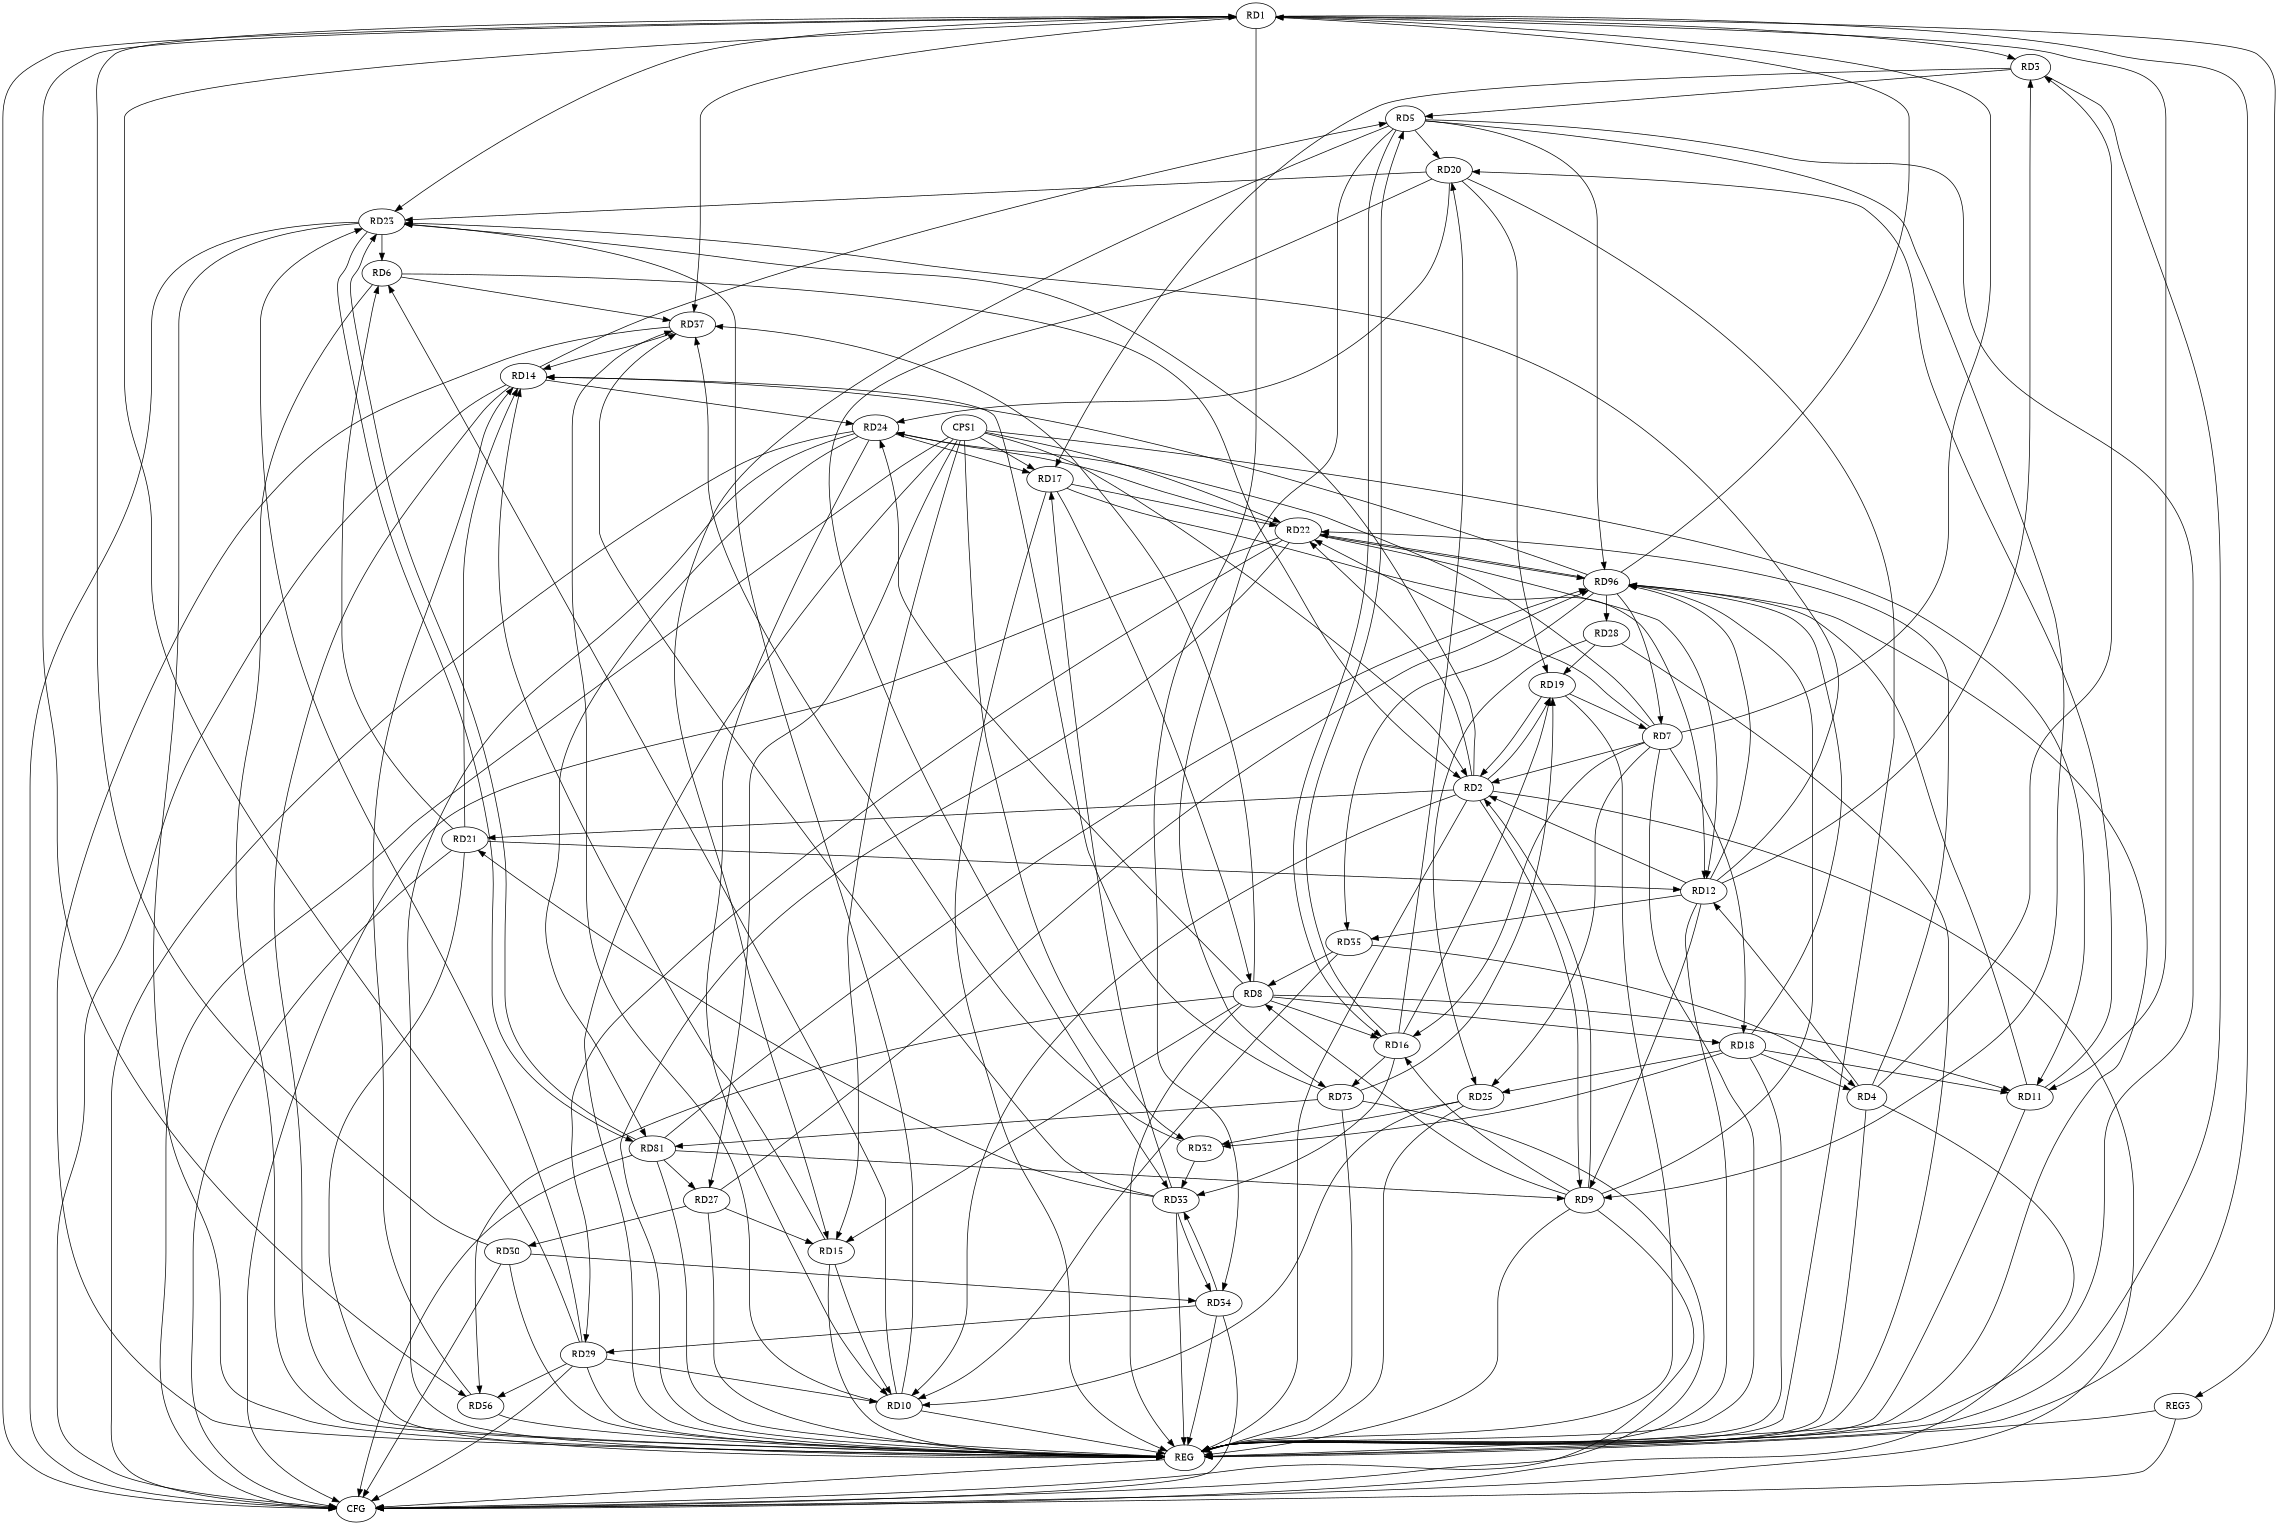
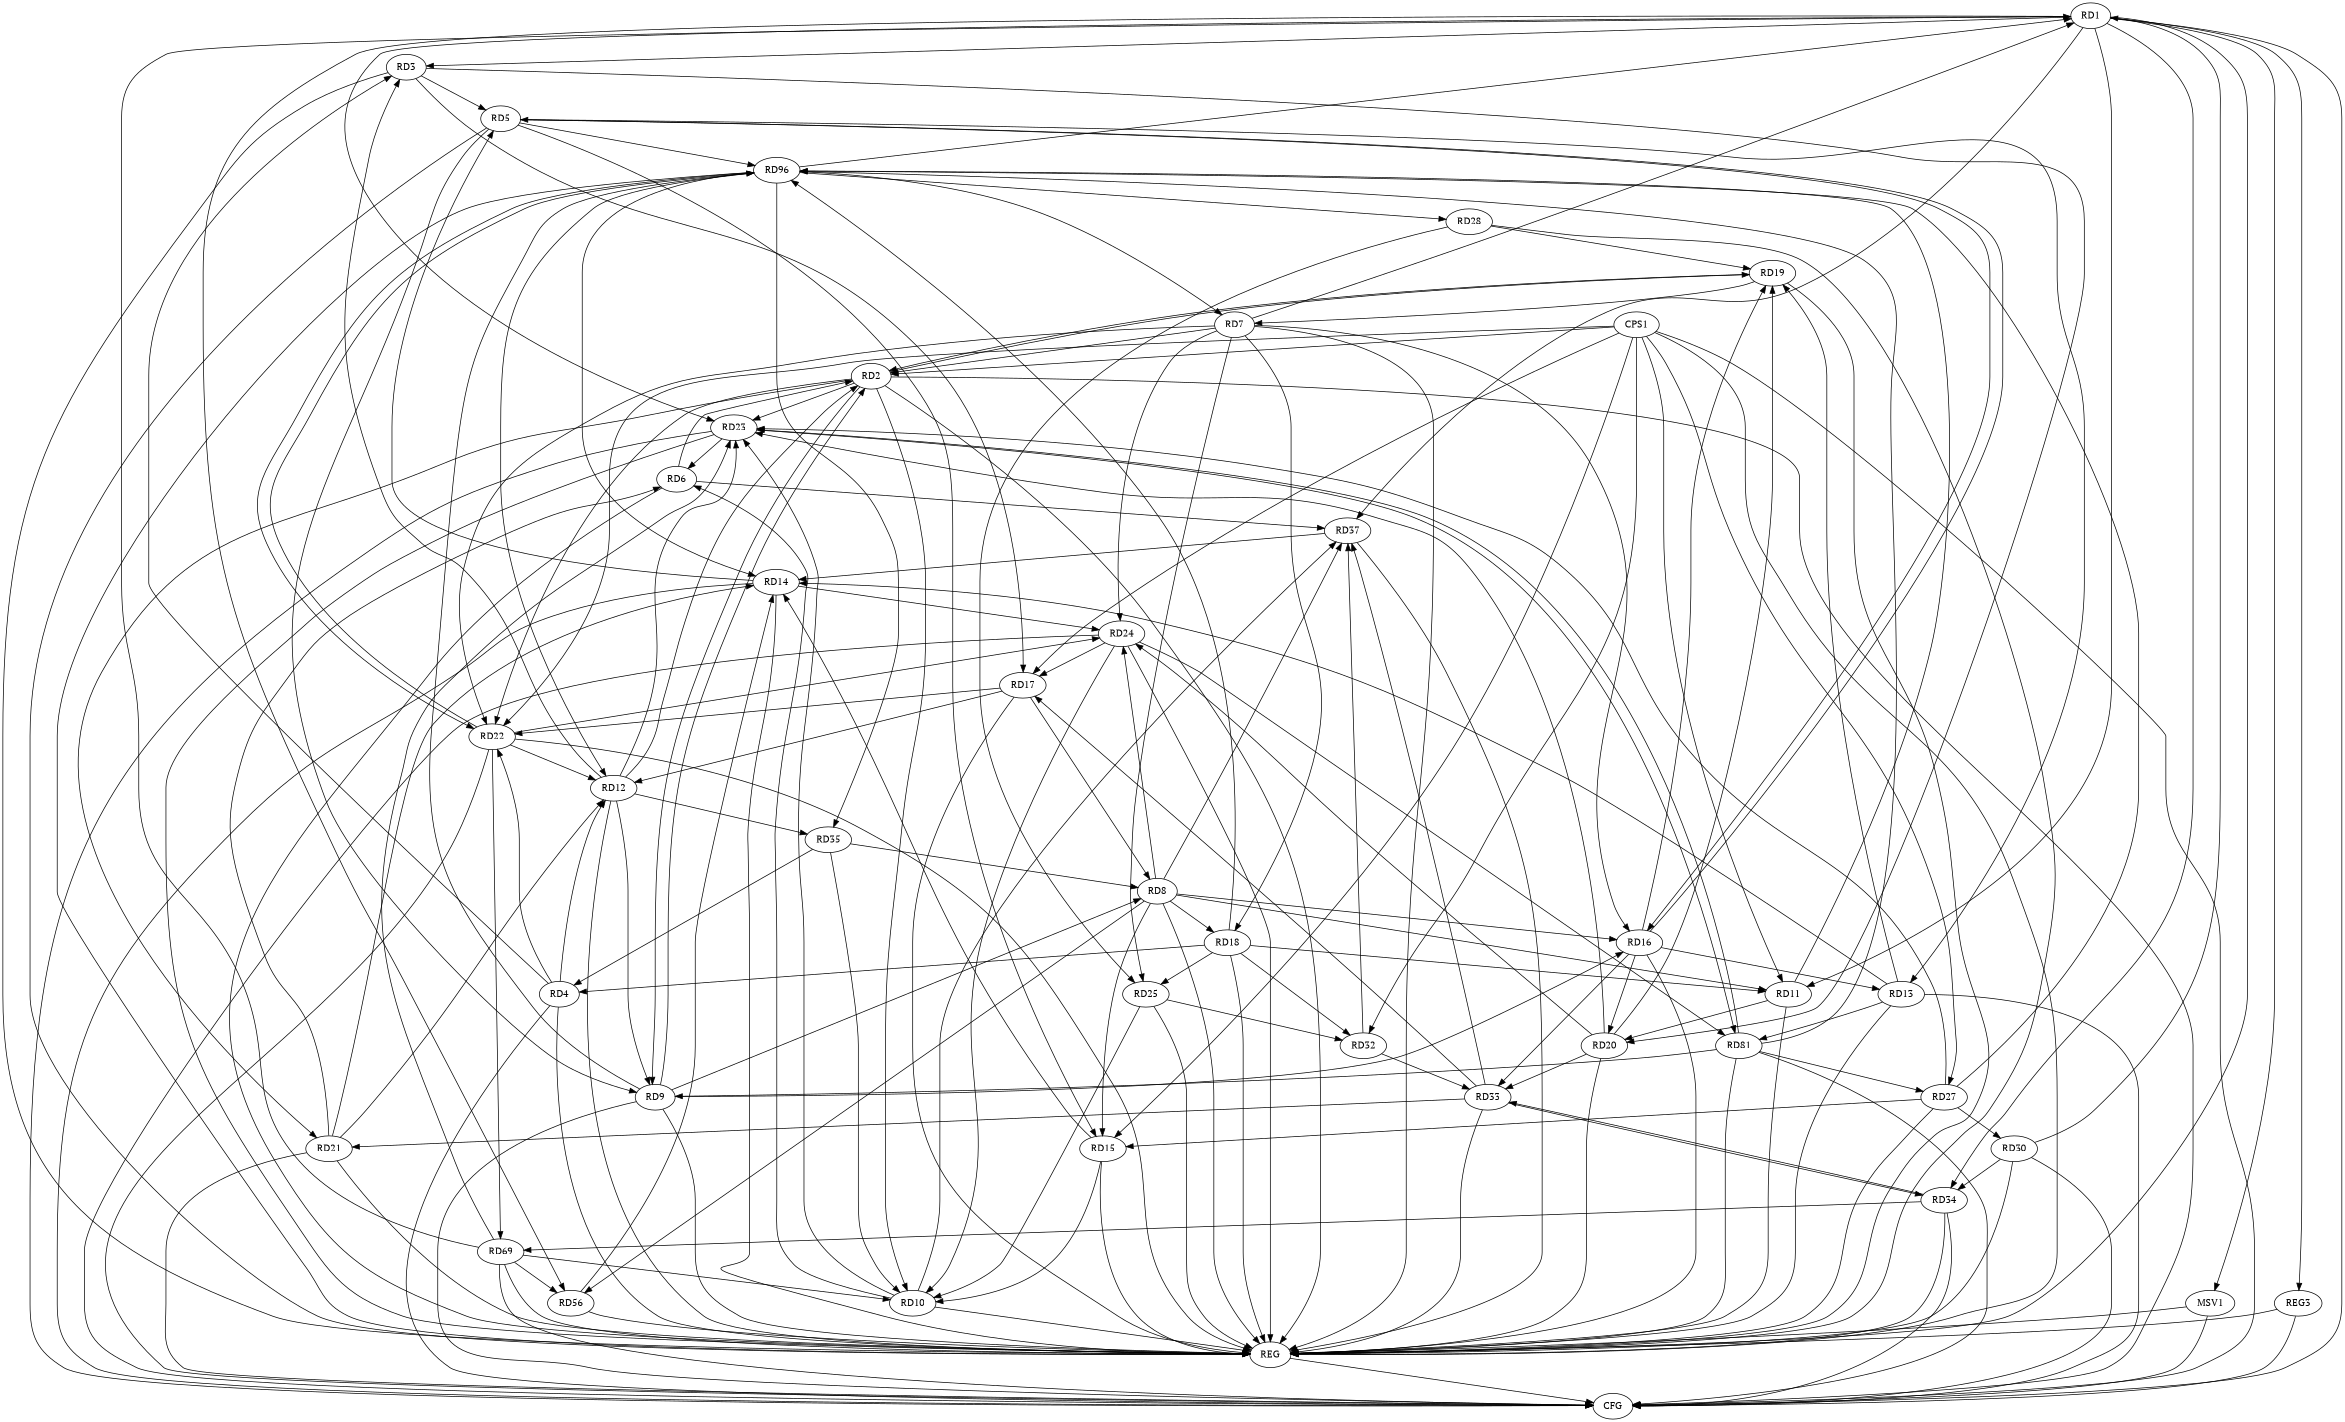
edge "RD5" -> "RD20": now "RD3" -> "RD20"
edge "RD27" -> "RD23": added
edge "RD12" -> "RD96": reversed
node "RD73": label "RD73" -> "RD13"
edge "RD16" -> "REG": added
node "MSV1": added
node "RD29": label "RD29" -> "RD69"
